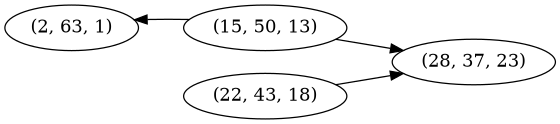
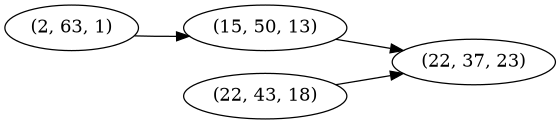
edge "(15, 50, 13)" -> "(2, 63, 1)": reversed
node "(28, 37, 23)": label "(28, 37, 23)" -> "(22, 37, 23)"
